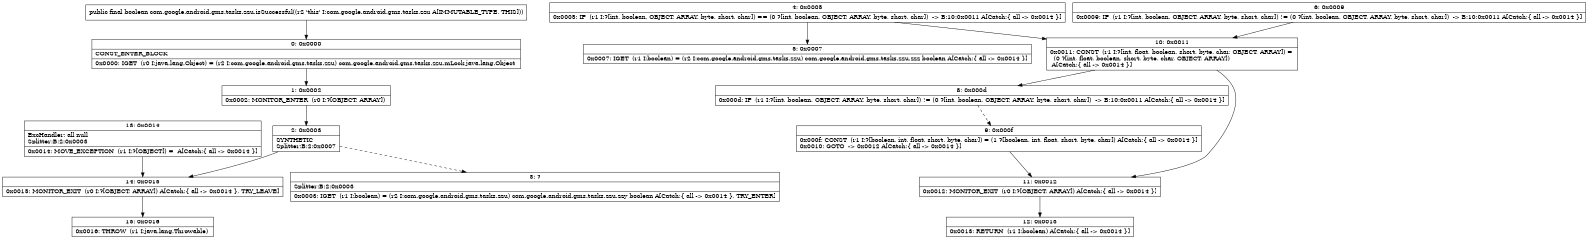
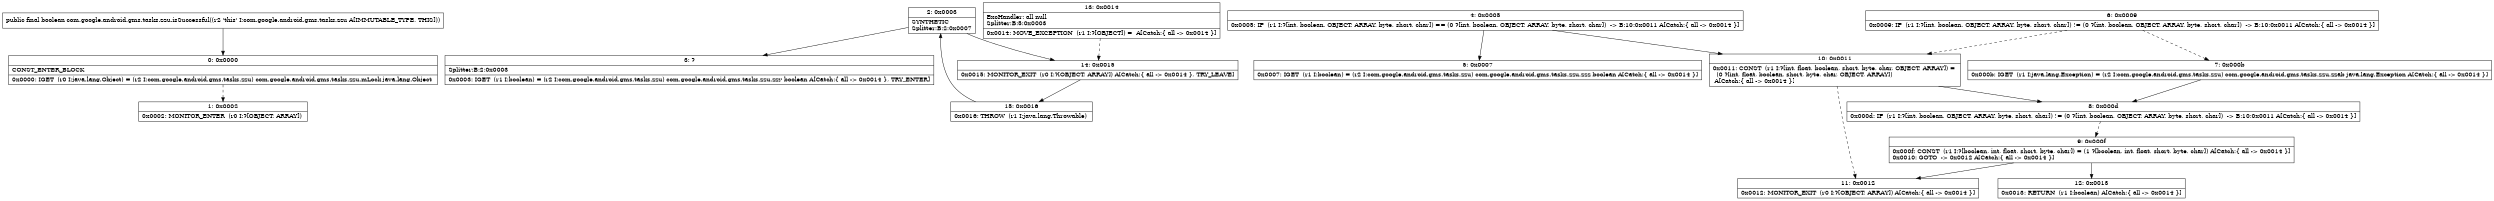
edge "6: 0x0009" -> "10: 0x0011": style solid -> dashed
node "7: 0x000b": added
edge "0: 0x0000" -> "1: 0x0002": style solid -> dashed
edge "1: 0x0002" -> "2: 0x0003": now "15: 0x0016" -> "2: 0x0003"
node "13: 0x0014": text "Splitter:B:2:0x0003" -> "Splitter:B:5:0x0003"
edge "10: 0x0011" -> "11: 0x0012": style solid -> dashed
edge "2: 0x0003" -> "3: ?": style dashed -> solid
edge "13: 0x0014" -> "14: 0x0015": style solid -> dashed
edge "11: 0x0012" -> "12: 0x0013": now "9: 0x000f" -> "12: 0x0013"
